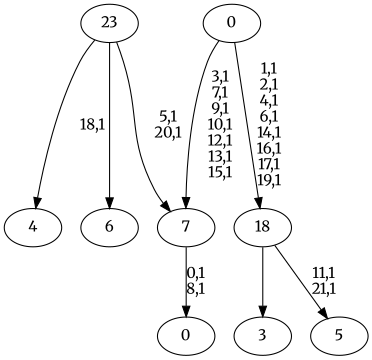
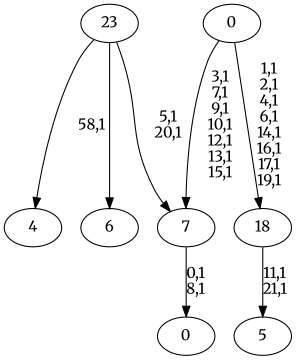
edge "23" -> "4": label "18,1" -> "58,1"
node "3": removed
